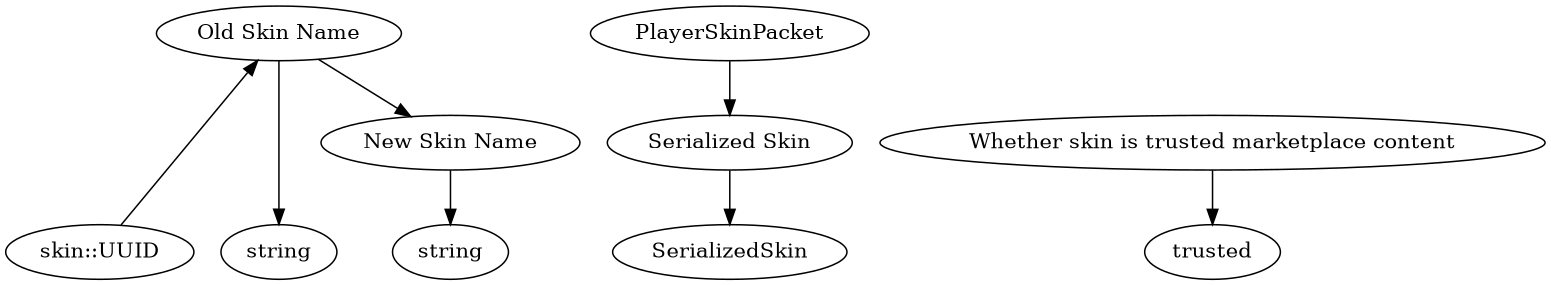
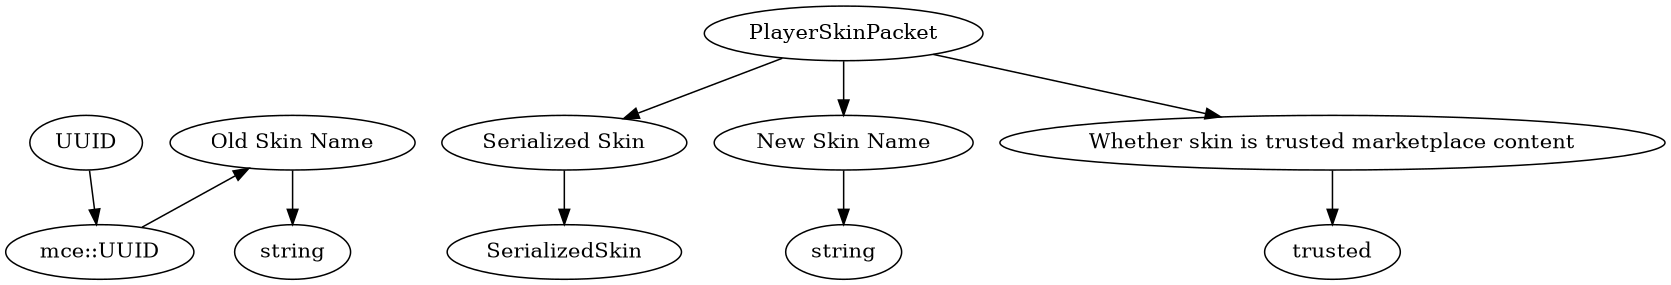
edge "Old Skin Name" -> "New Skin Name": now "PlayerSkinPacket" -> "New Skin Name"
edge "PlayerSkinPacket" -> "Whether skin is trusted marketplace content": added
node "UUID": added
node "skin::UUID": label "skin::UUID" -> "mce::UUID"
